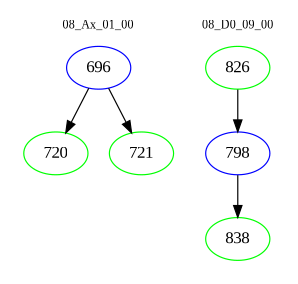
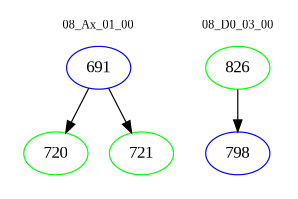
cluster "08_D0_09_00": label "08_D0_09_00" -> "08_D0_03_00"
node "696": label "696" -> "691"
node "838": removed
